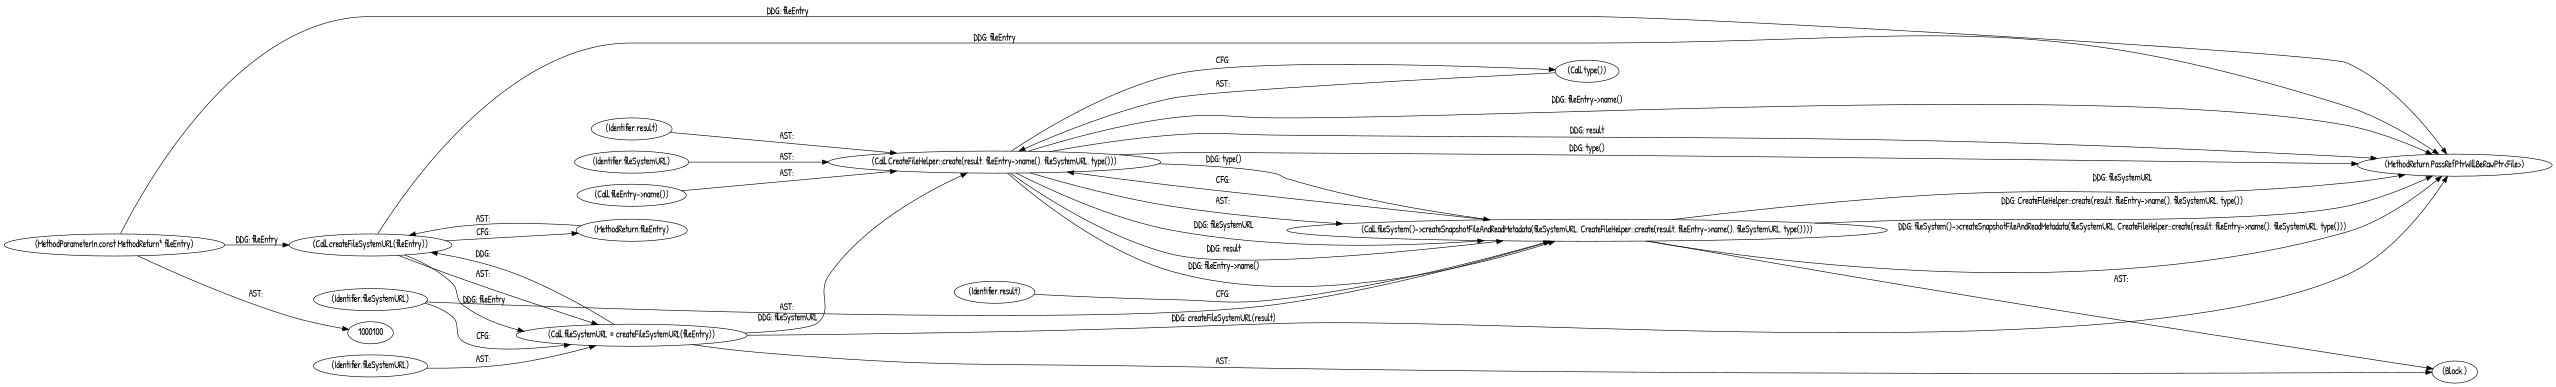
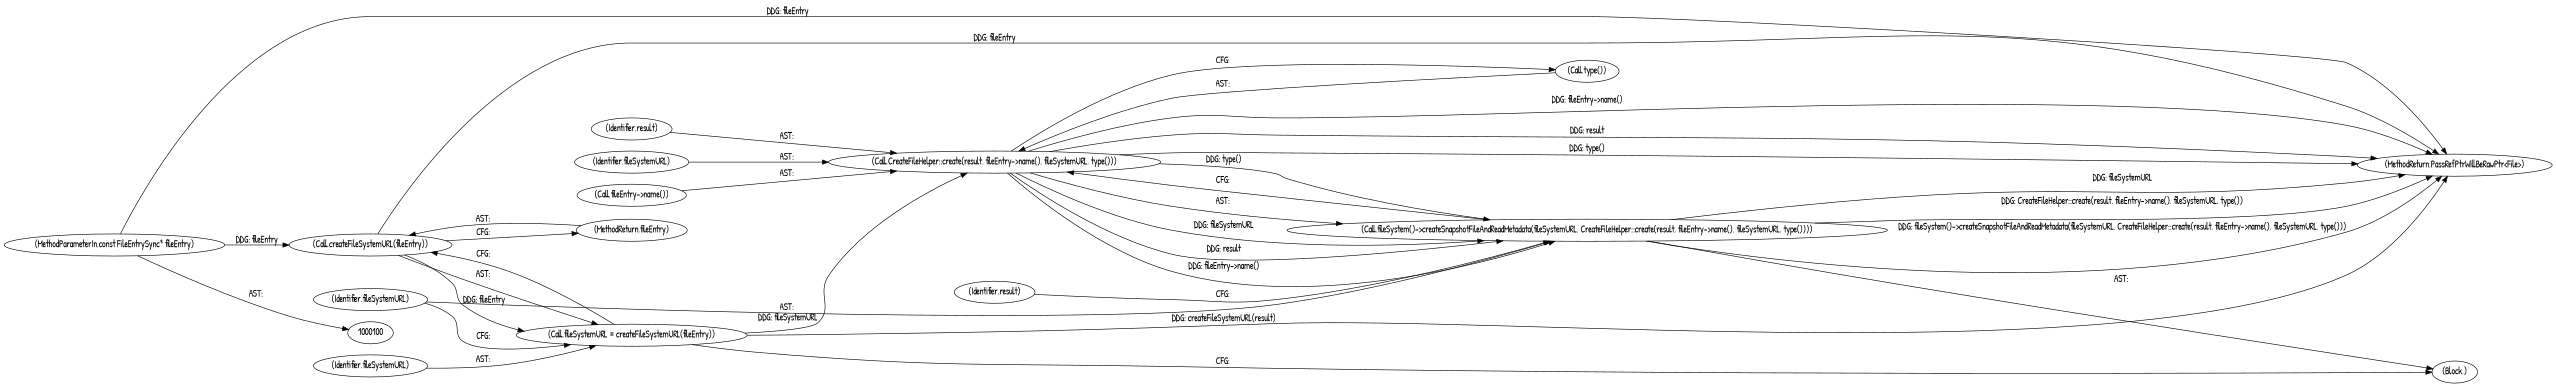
node "(MethodParameterIn,const MethodReturn* fileEntry)": label "(MethodParameterIn,const MethodReturn* fileEntry)" -> "(MethodParameterIn,const FileEntrySync* fileEntry)"
edge "(Call,fileSystemURL = createFileSystemURL(fileEntry))" -> "(Call,createFileSystemURL(fileEntry))": label "DDG: " -> "CFG: "
edge "(Call,fileSystemURL = createFileSystemURL(fileEntry))" -> "(Block,)": label "AST: " -> "CFG: "
